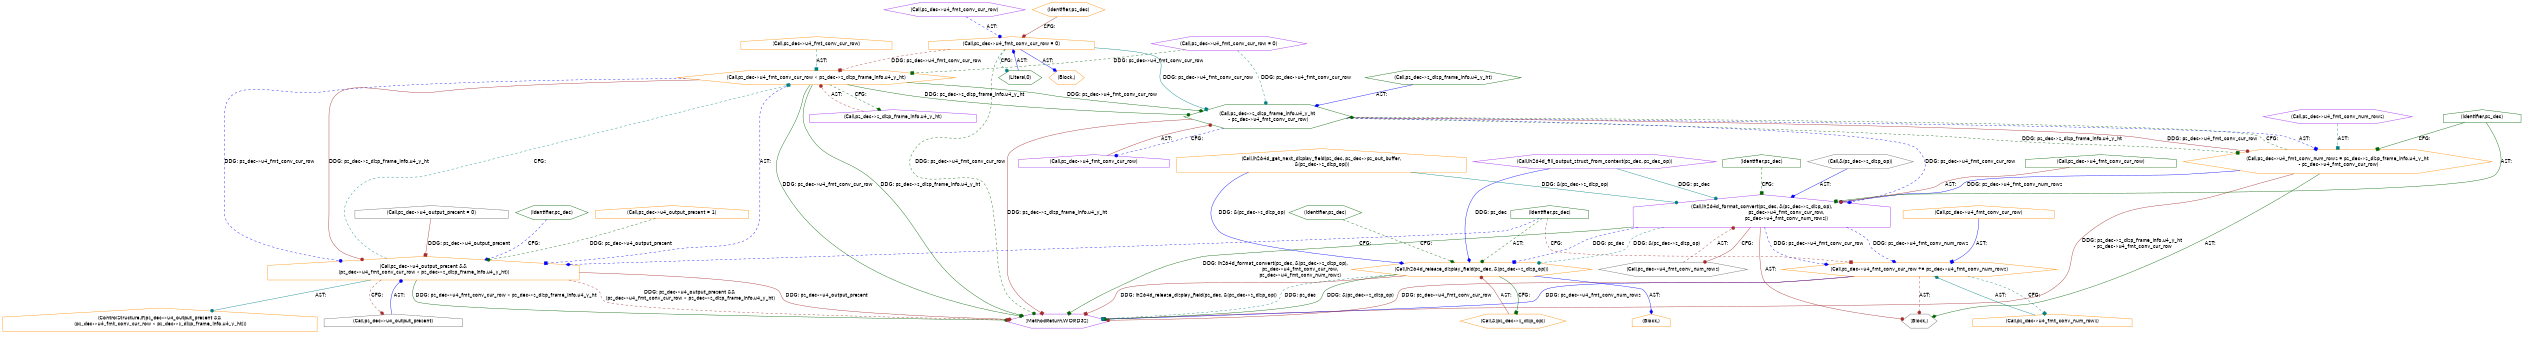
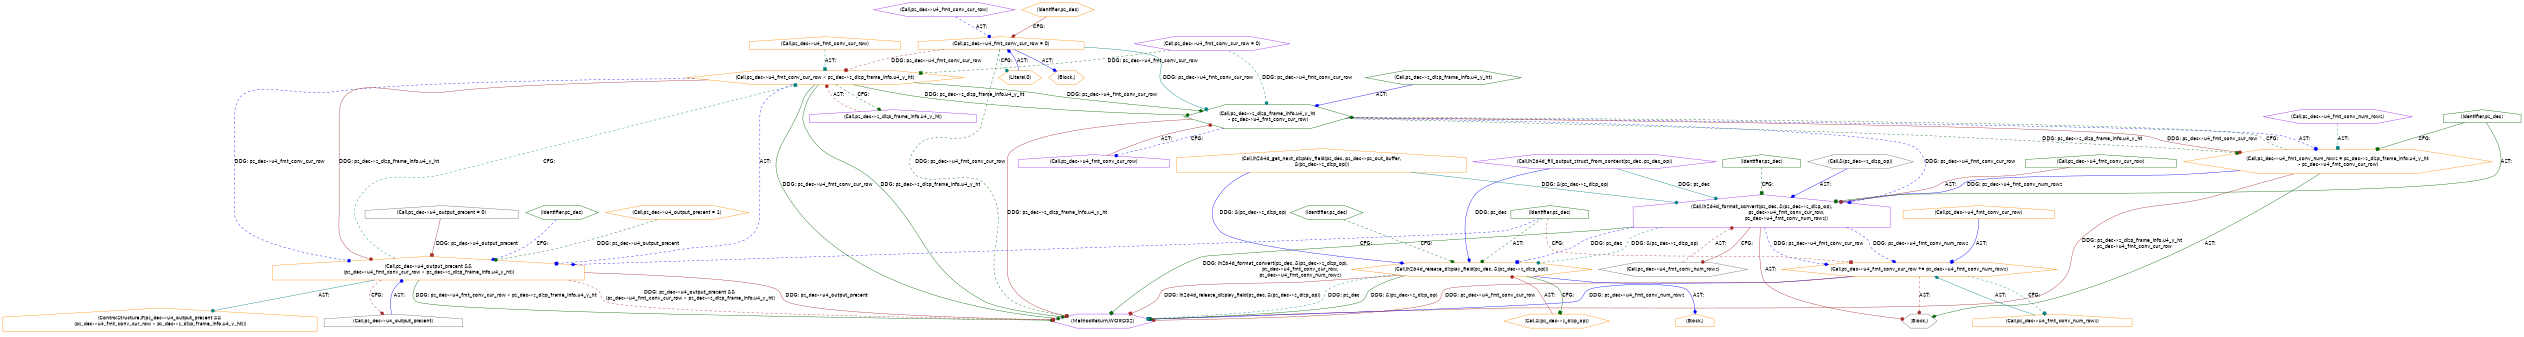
node "(Literal,0)": color darkgreen -> darkorange
node "(Call,ps_dec->u4_output_present = 1)": shape house -> hexagon
